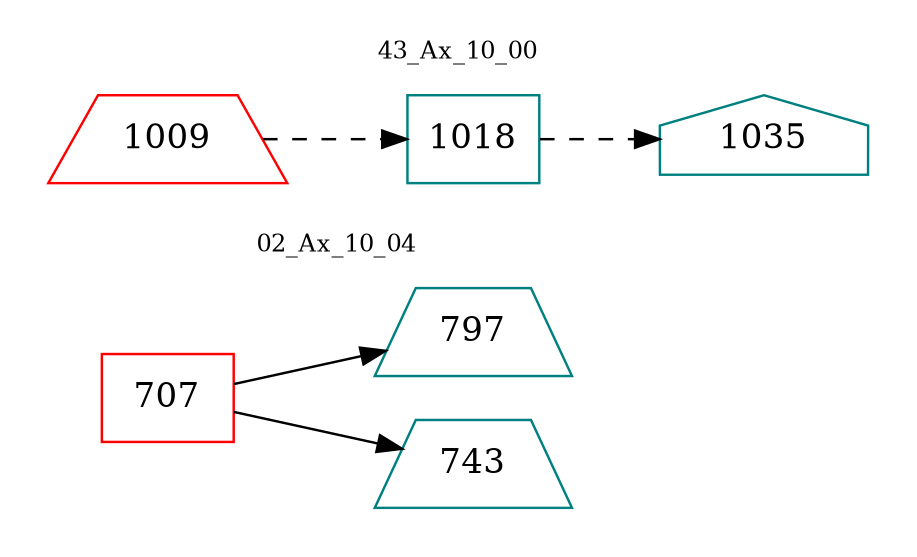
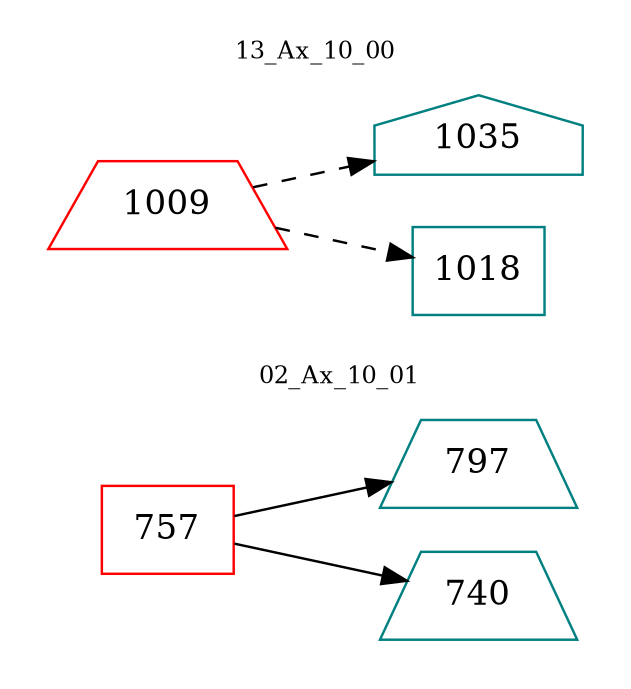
cluster "43_Ax_10_00": label "43_Ax_10_00" -> "13_Ax_10_00"
edge "1018" -> "1035": now "1009" -> "1035"
cluster "02_Ax_10_04": label "02_Ax_10_04" -> "02_Ax_10_01"
node "707": label "707" -> "757"
node "743": label "743" -> "740"
